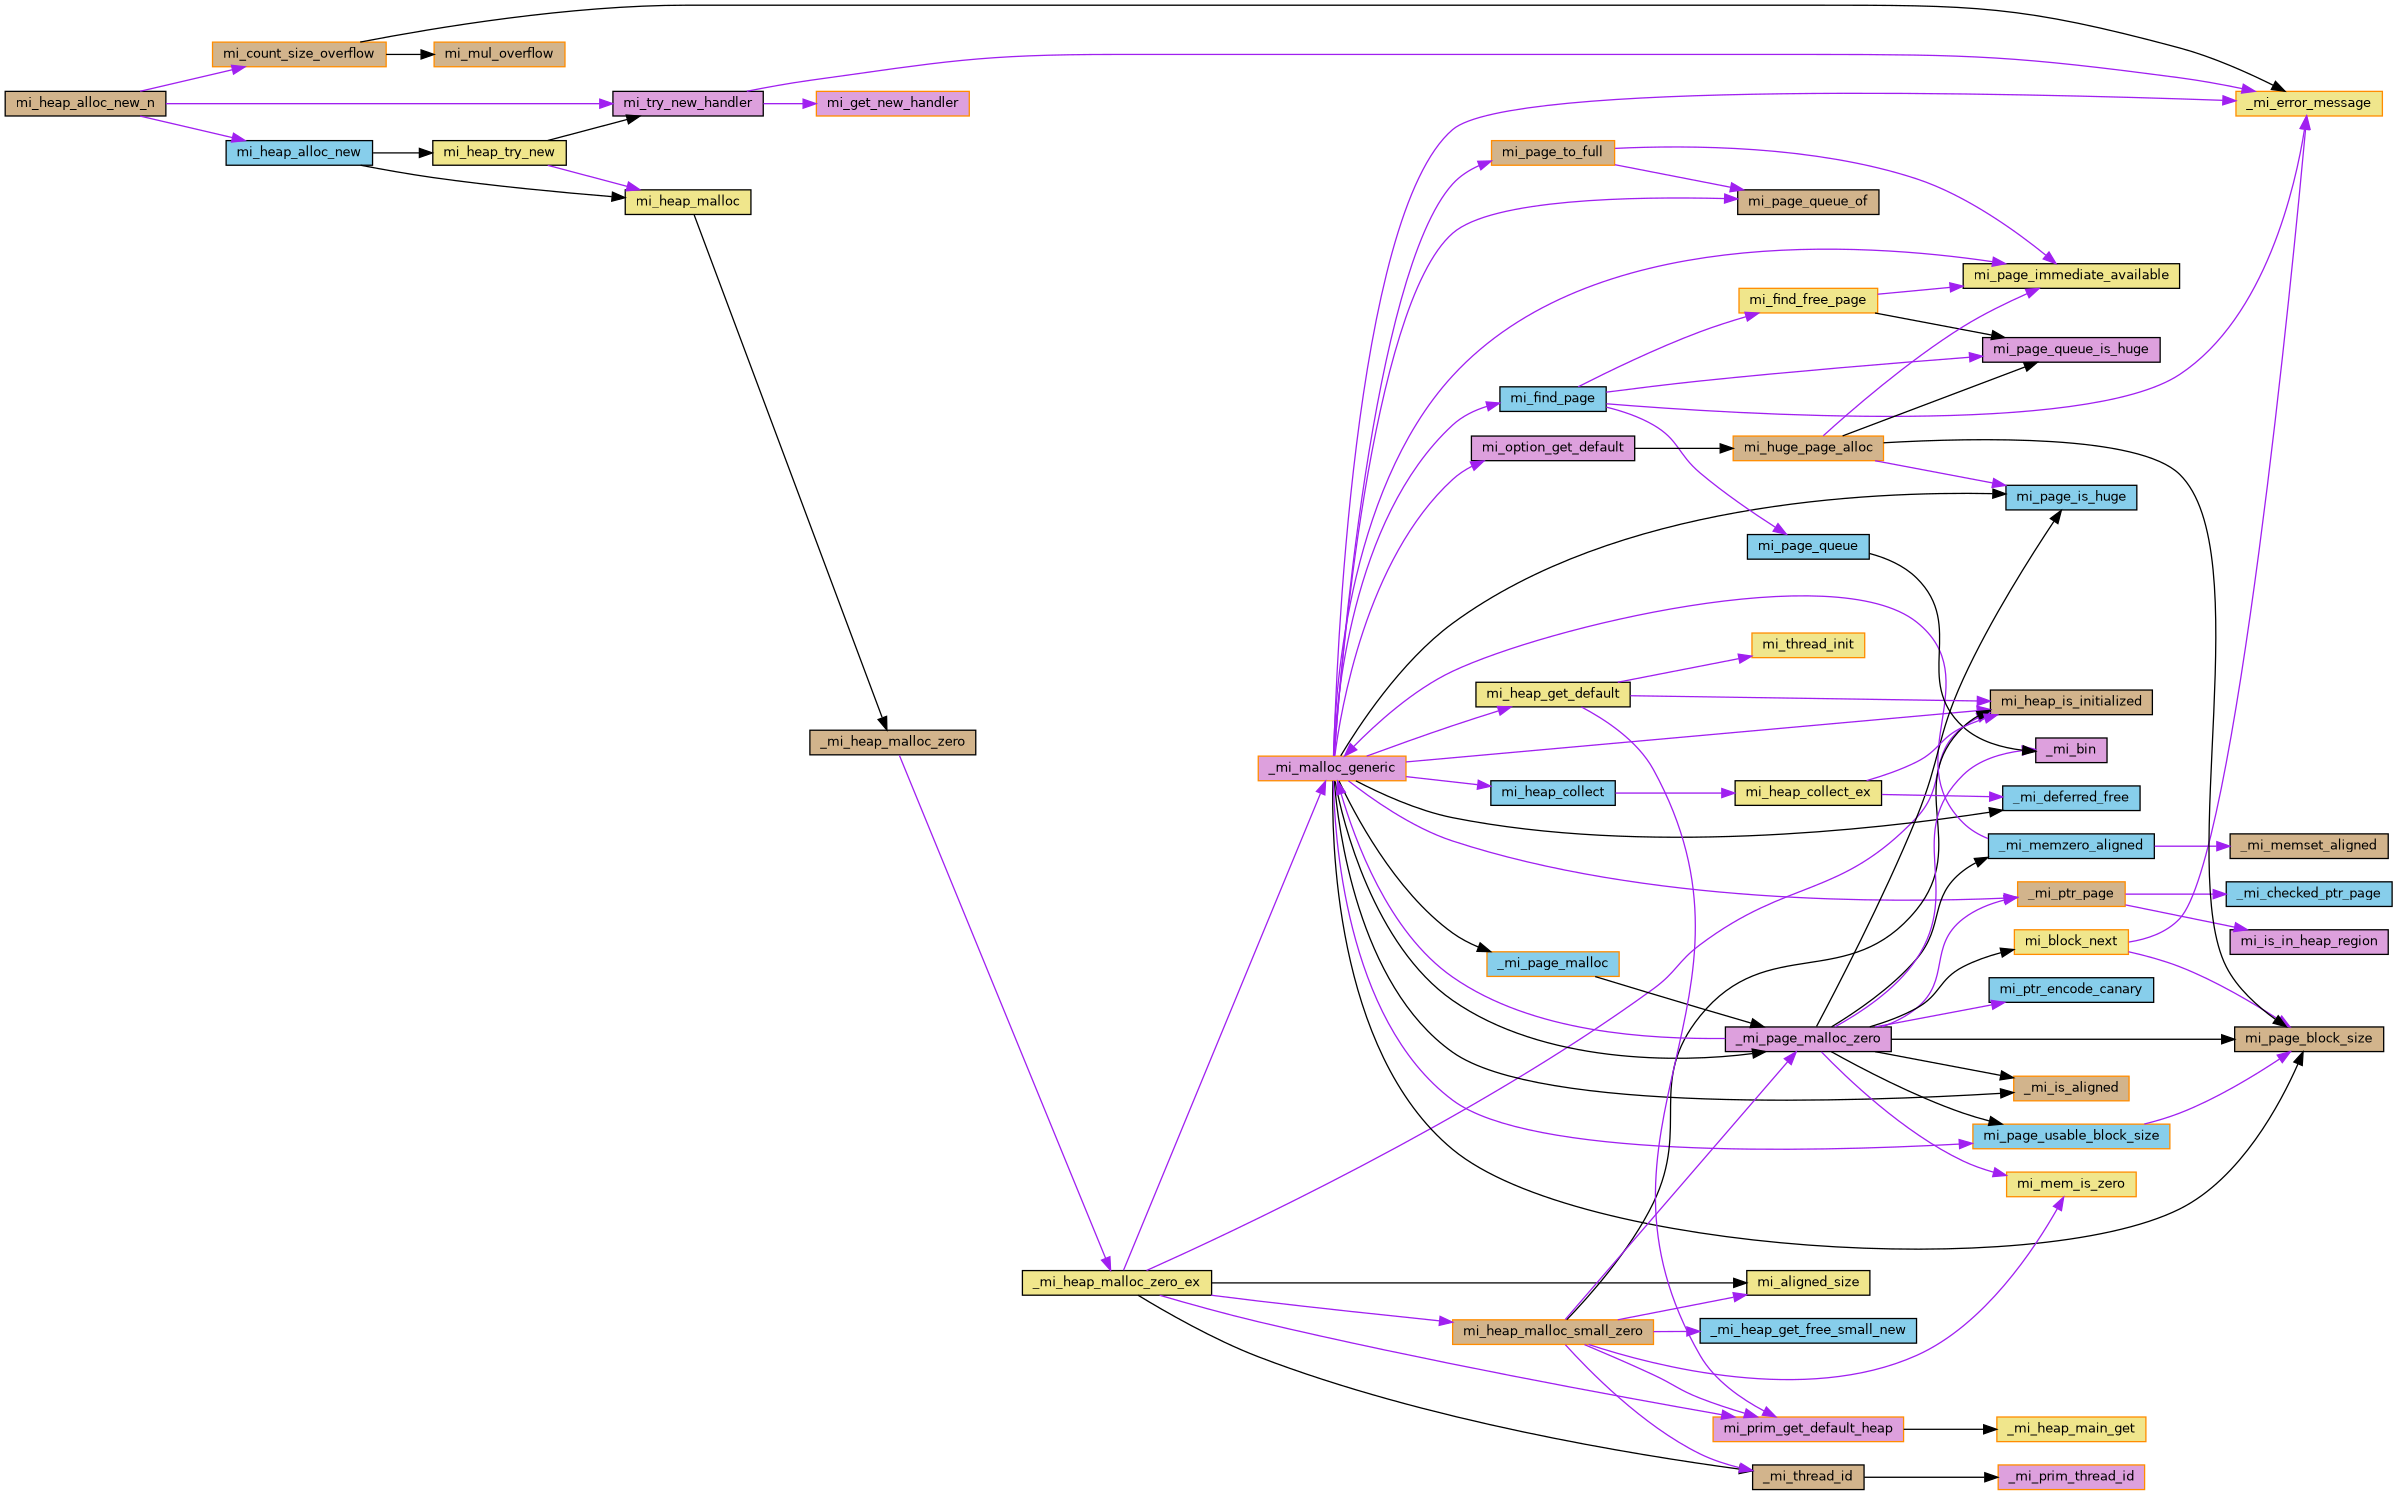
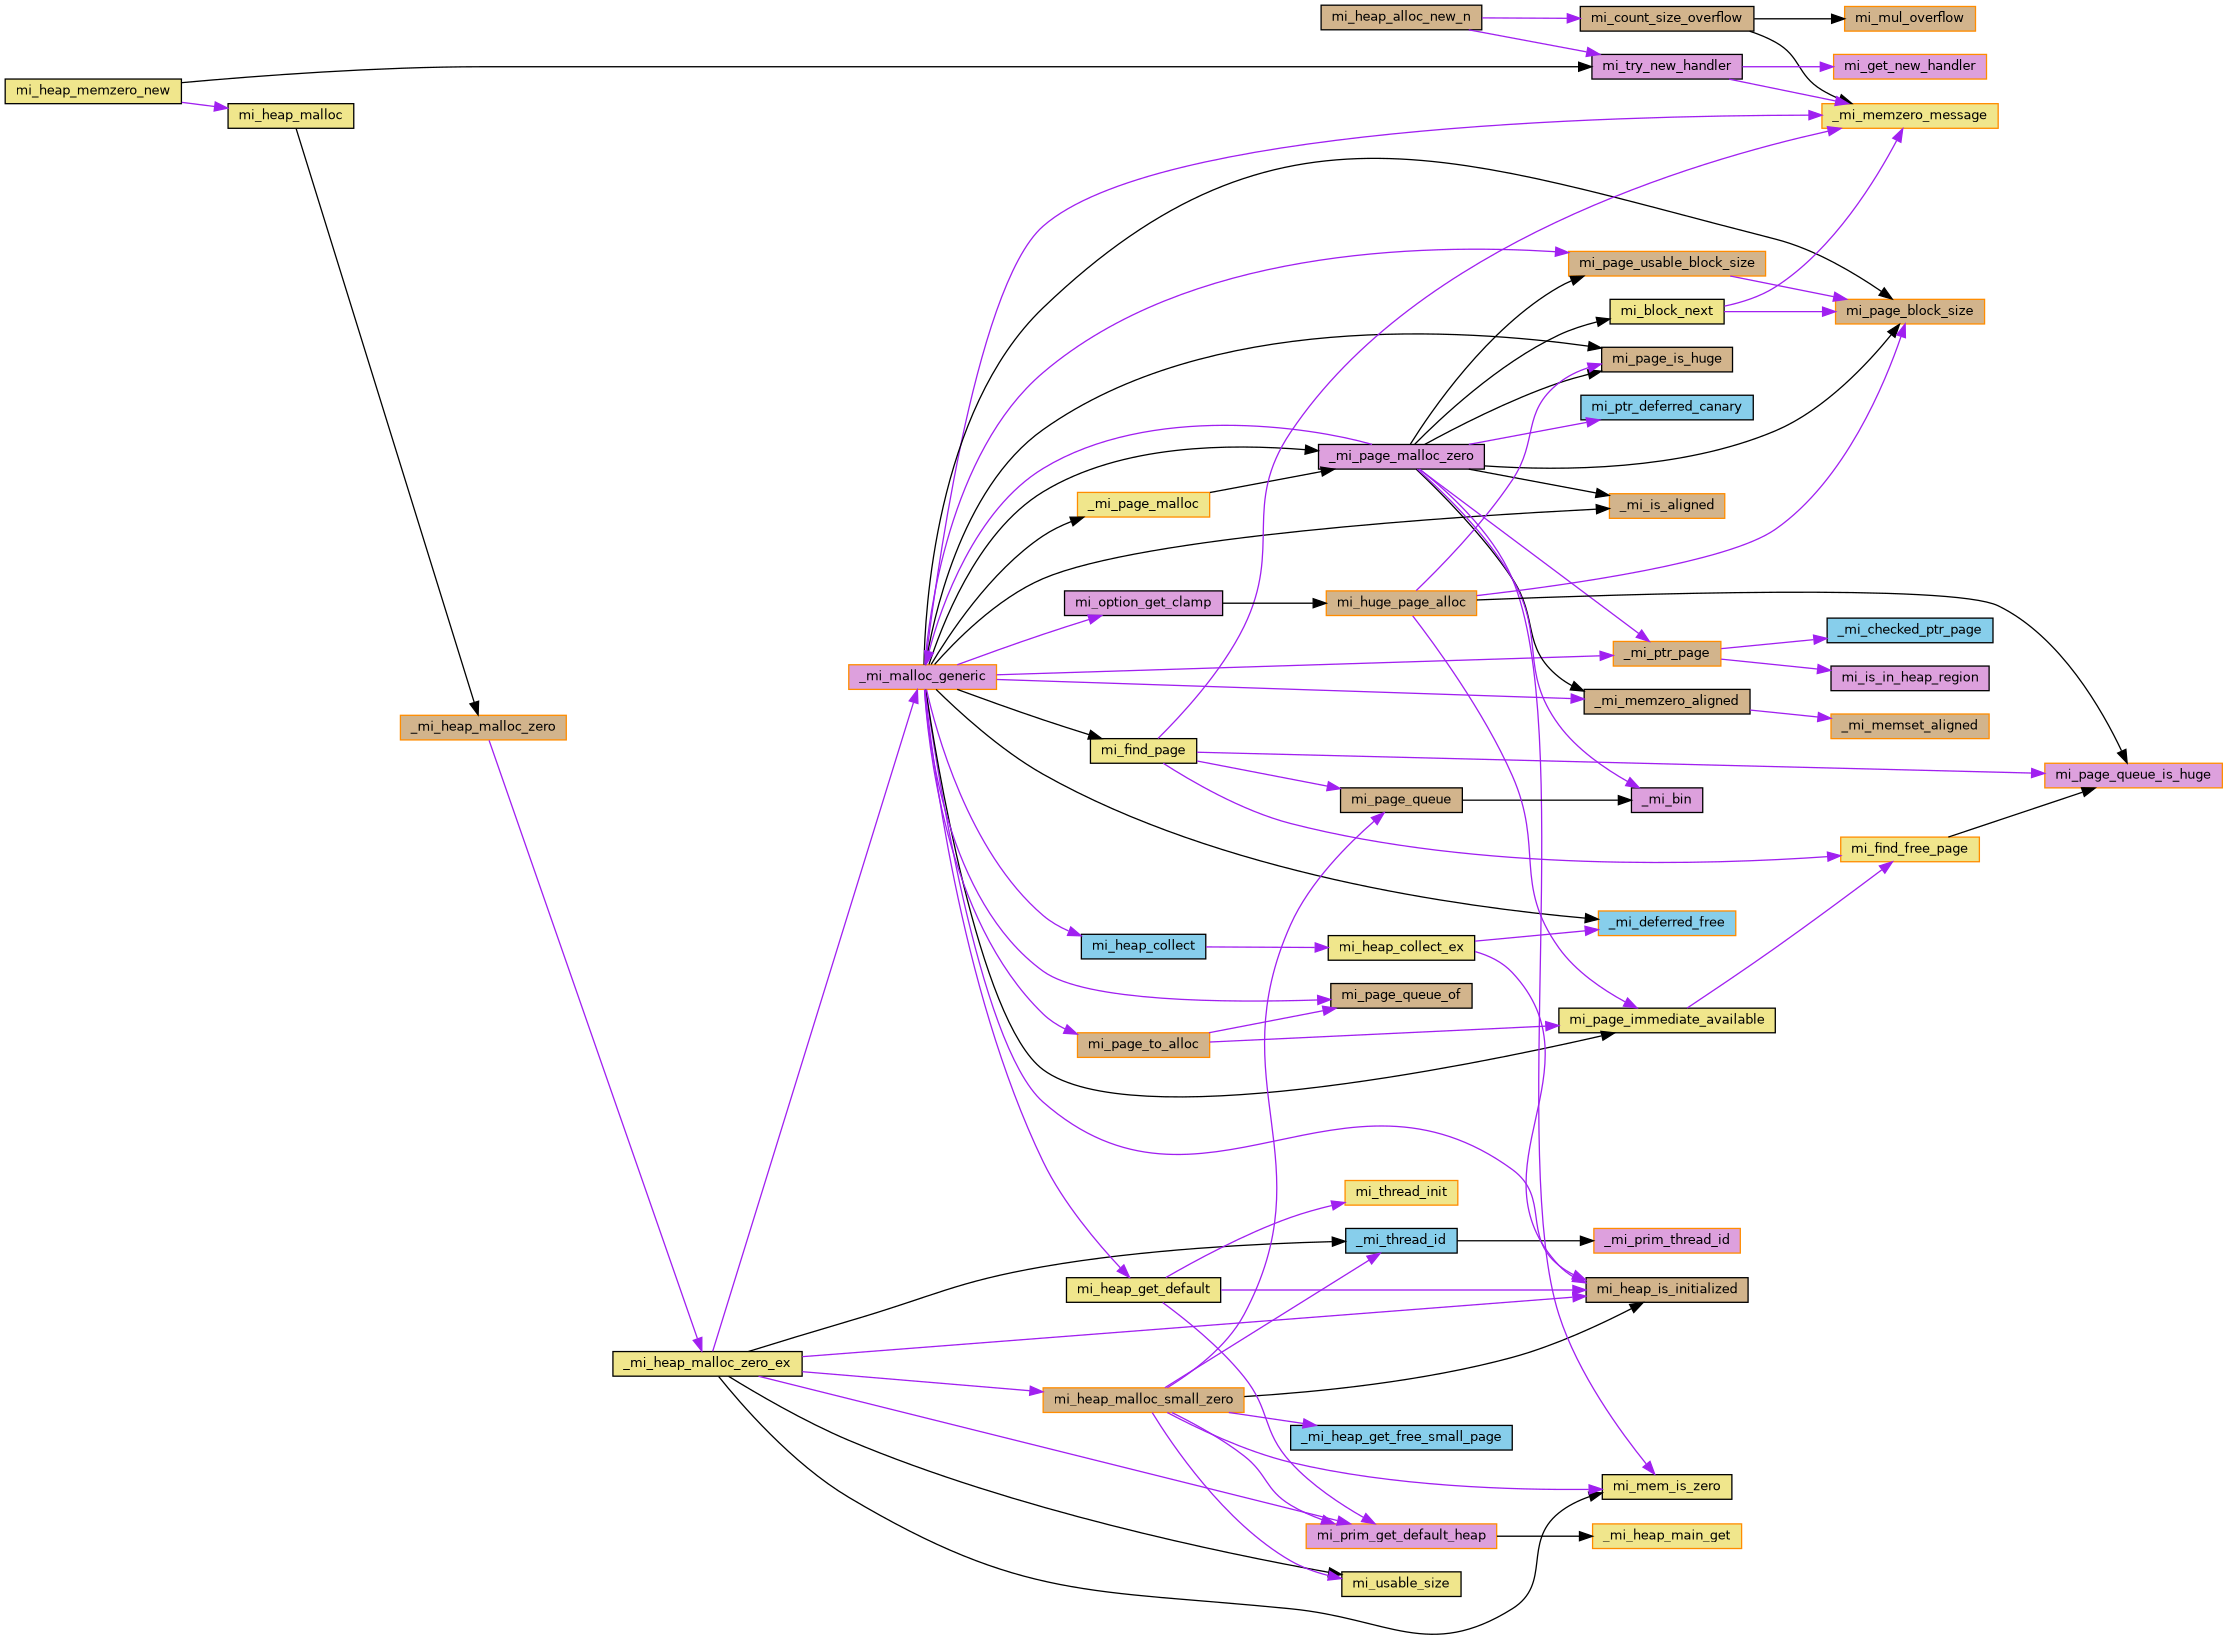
node "mi_count_size_overflow": color darkorange -> black
node "_mi_error_message": label "_mi_error_message" -> "_mi_memzero_message"
node "mi_heap_alloc_new": removed
node "mi_heap_try_new": label "mi_heap_try_new" -> "mi_heap_memzero_new"
node "mi_page_to_full": label "mi_page_to_full" -> "mi_page_to_alloc"
edge "mi_find_free_page" -> "mi_page_immediate_available": reversed
edge "_mi_malloc_generic" -> "mi_page_immediate_available": color purple -> black
node "mi_page_queue_is_huge": color black -> darkorange
node "mi_find_page": fillcolor skyblue -> khaki
node "mi_option_get_default": label "mi_option_get_default" -> "mi_option_get_clamp"
node "mi_page_is_huge": fillcolor skyblue -> tan
node "mi_page_queue": fillcolor skyblue -> tan
edge "_mi_malloc_generic" -> "mi_find_page": color purple -> black
edge "_mi_memzero_aligned" -> "_mi_malloc_generic": reversed
edge "mi_huge_page_alloc" -> "mi_page_block_size": color black -> purple
node "_mi_heap_malloc_zero": color black -> darkorange
node "_mi_deferred_free": color black -> darkorange
node "_mi_memzero_aligned": fillcolor skyblue -> tan
node "_mi_memset_aligned": color black -> darkorange
node "mi_block_next": color darkorange -> black
node "_mi_page_malloc": fillcolor skyblue -> khaki
node "mi_ptr_encode_canary": label "mi_ptr_encode_canary" -> "mi_ptr_deferred_canary"
node "mi_page_block_size": color black -> darkorange
node "mi_page_usable_block_size": fillcolor skyblue -> tan
node "mi_mem_is_zero": color darkorange -> black
edge "mi_heap_malloc_small_zero" -> "_mi_page_malloc_zero": now "mi_heap_malloc_small_zero" -> "mi_page_queue"
node "mi_aligned_size": label "mi_aligned_size" -> "mi_usable_size"
node "_mi_heap_get_free_small_new": label "_mi_heap_get_free_small_new" -> "_mi_heap_get_free_small_page"
node "_mi_thread_id": fillcolor tan -> skyblue
edge "_mi_heap_malloc_zero_ex" -> "mi_mem_is_zero": added
